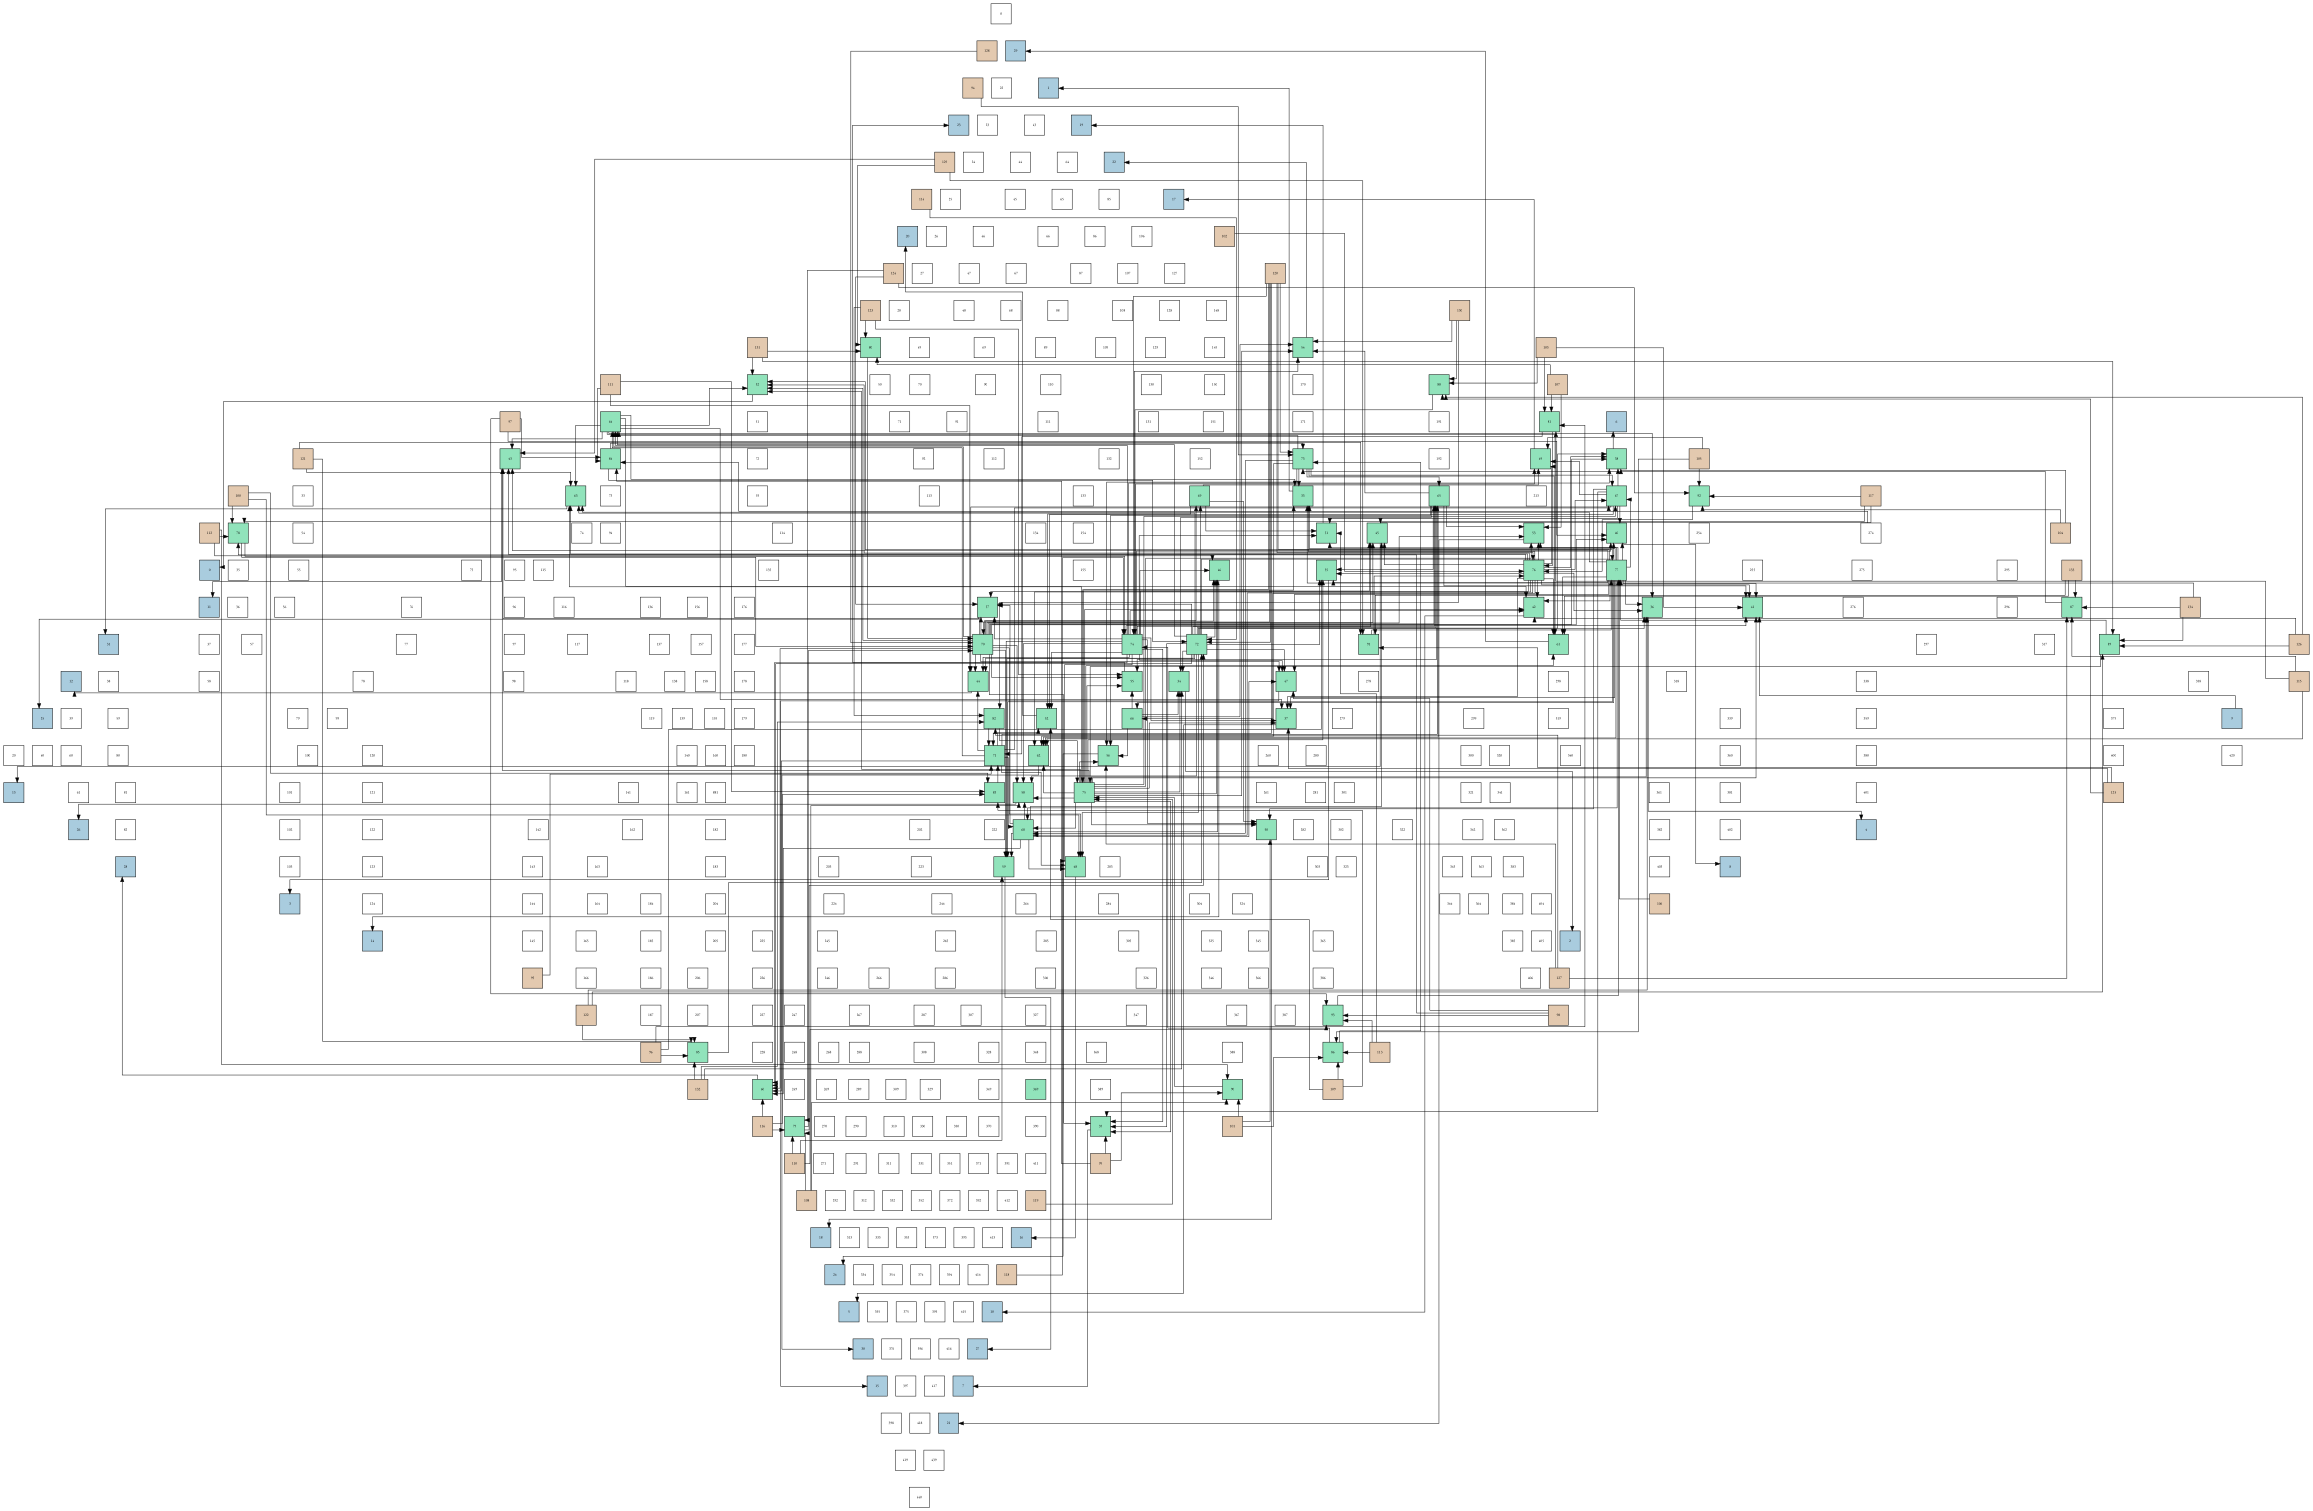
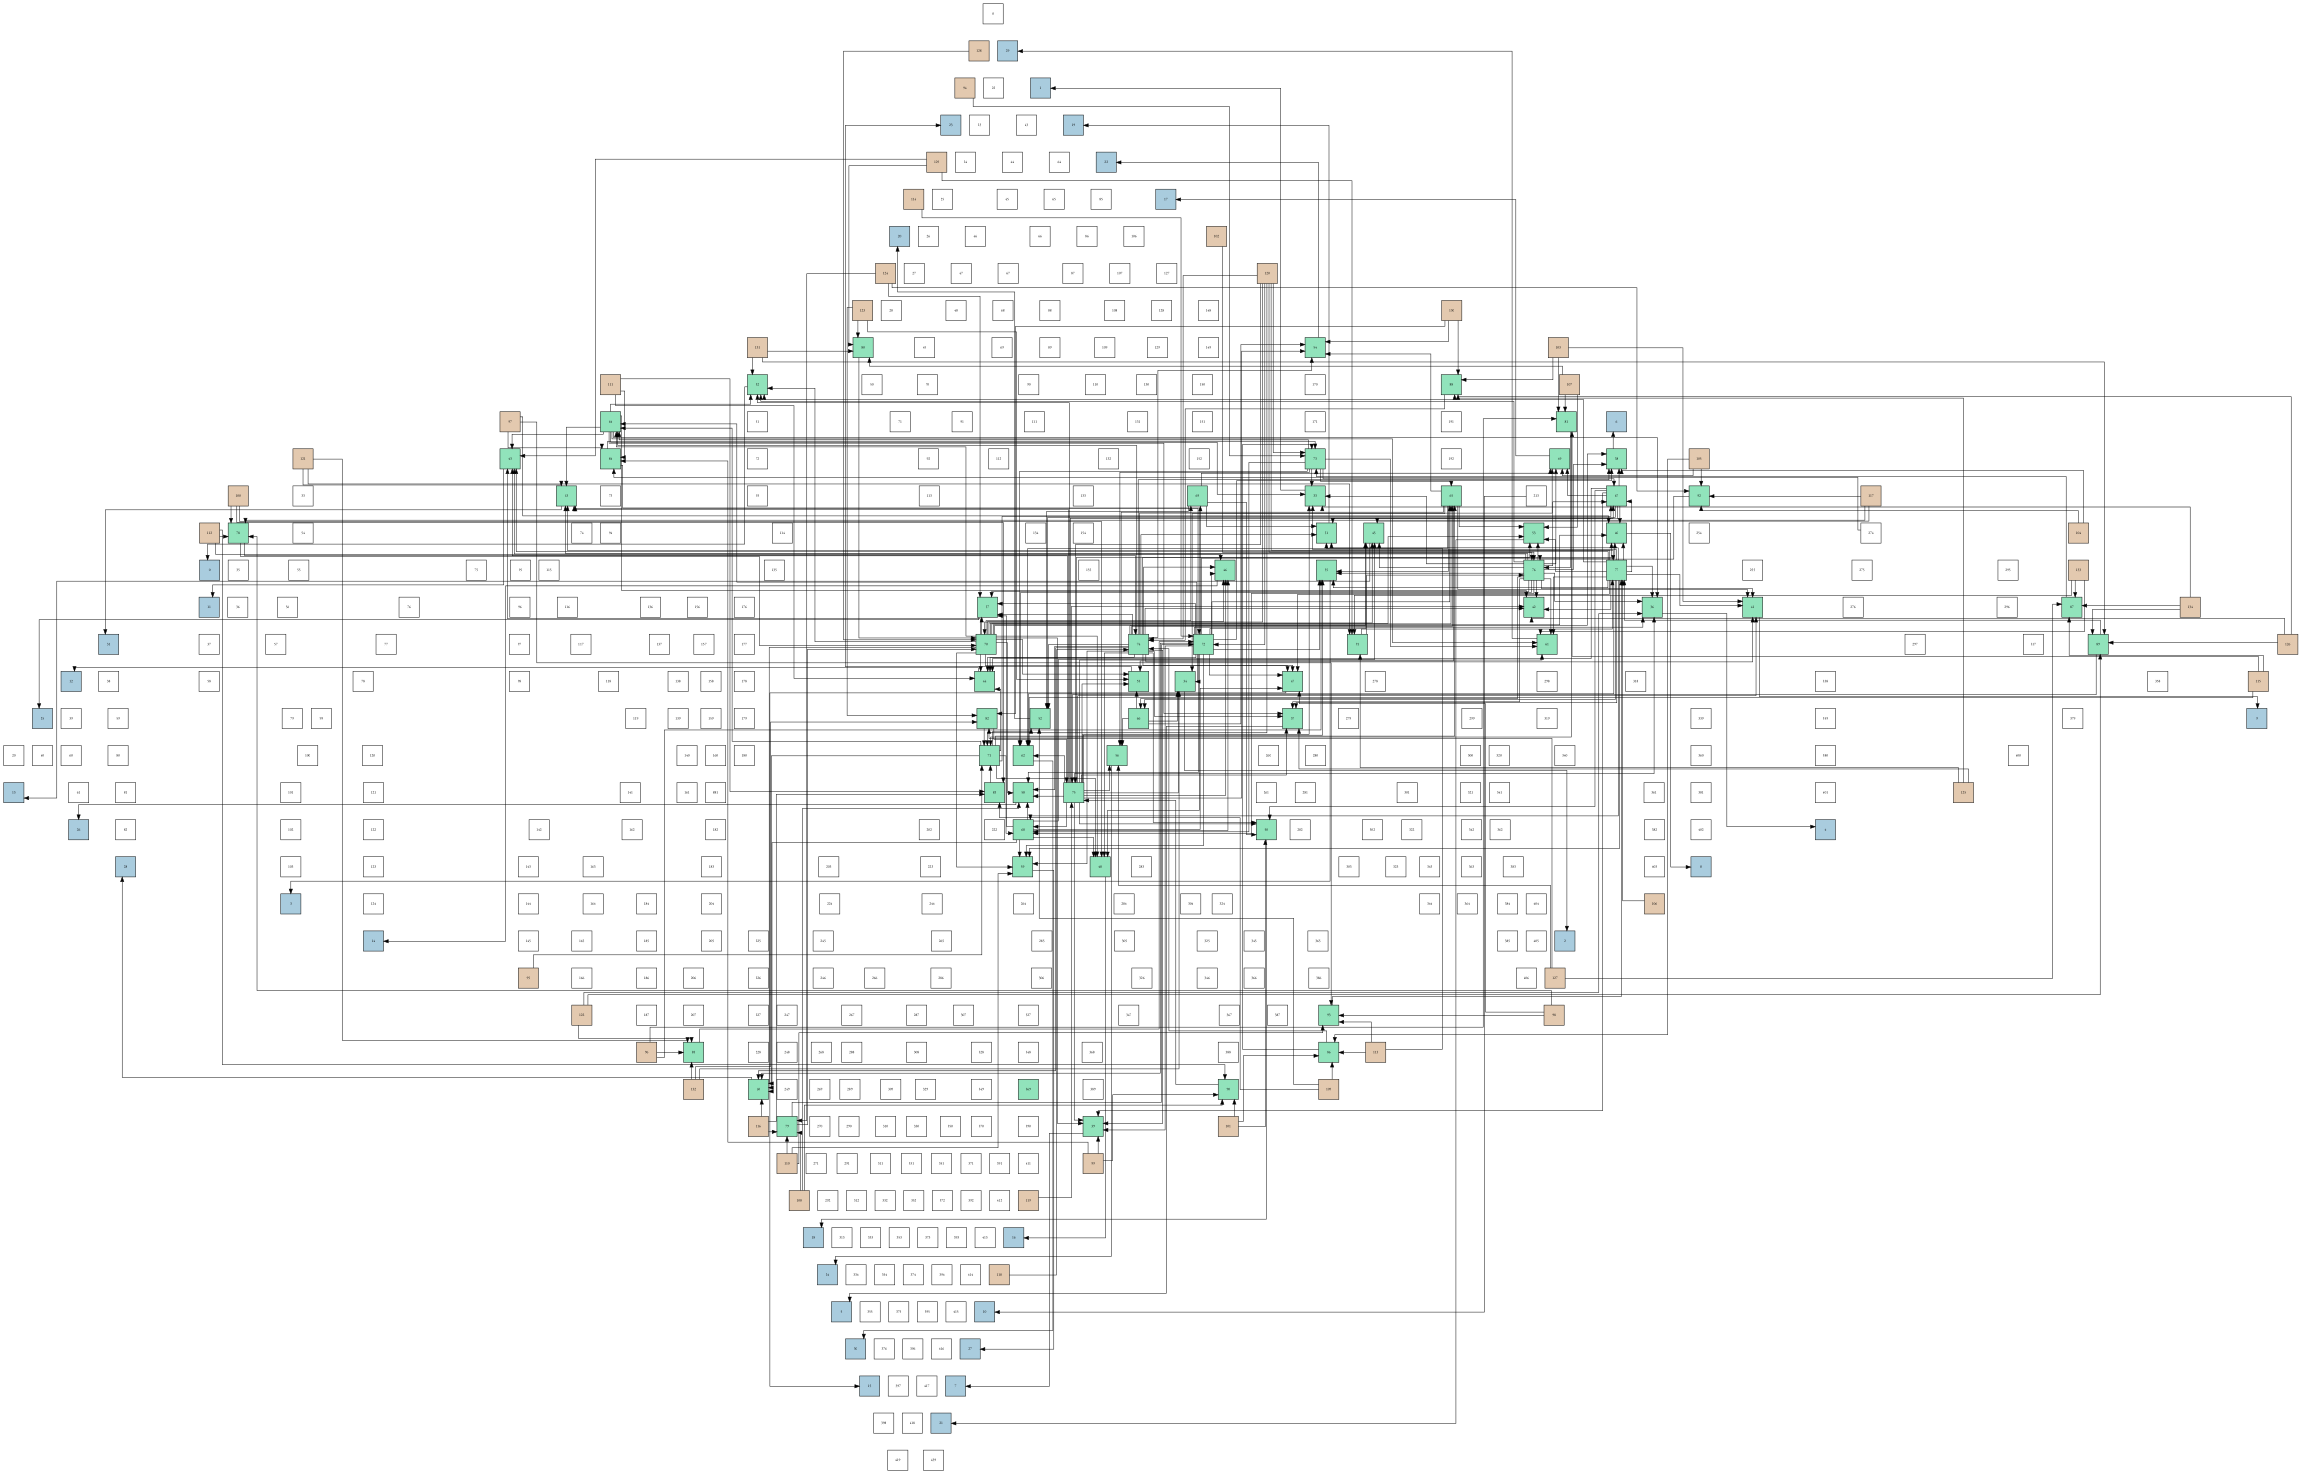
edge "9" -> "41": reversed
node "420": removed
edge "42" -> "10": now "213" -> "10"
node "440": removed
